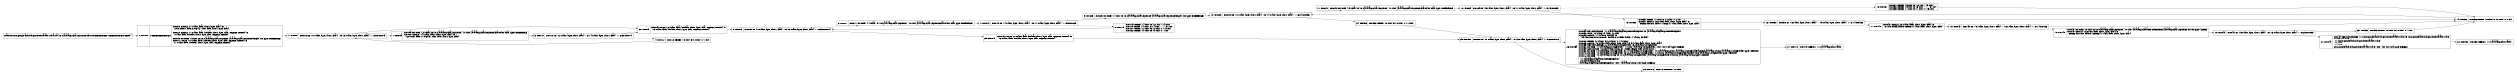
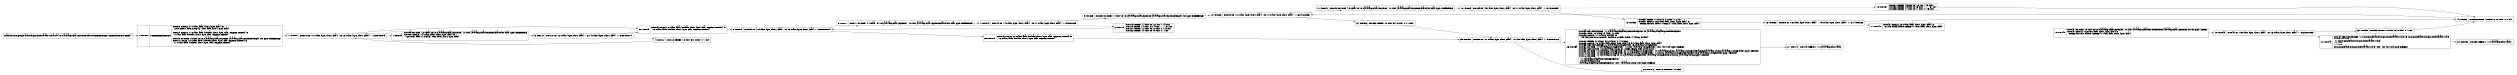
node "18: 0x0043": removed
